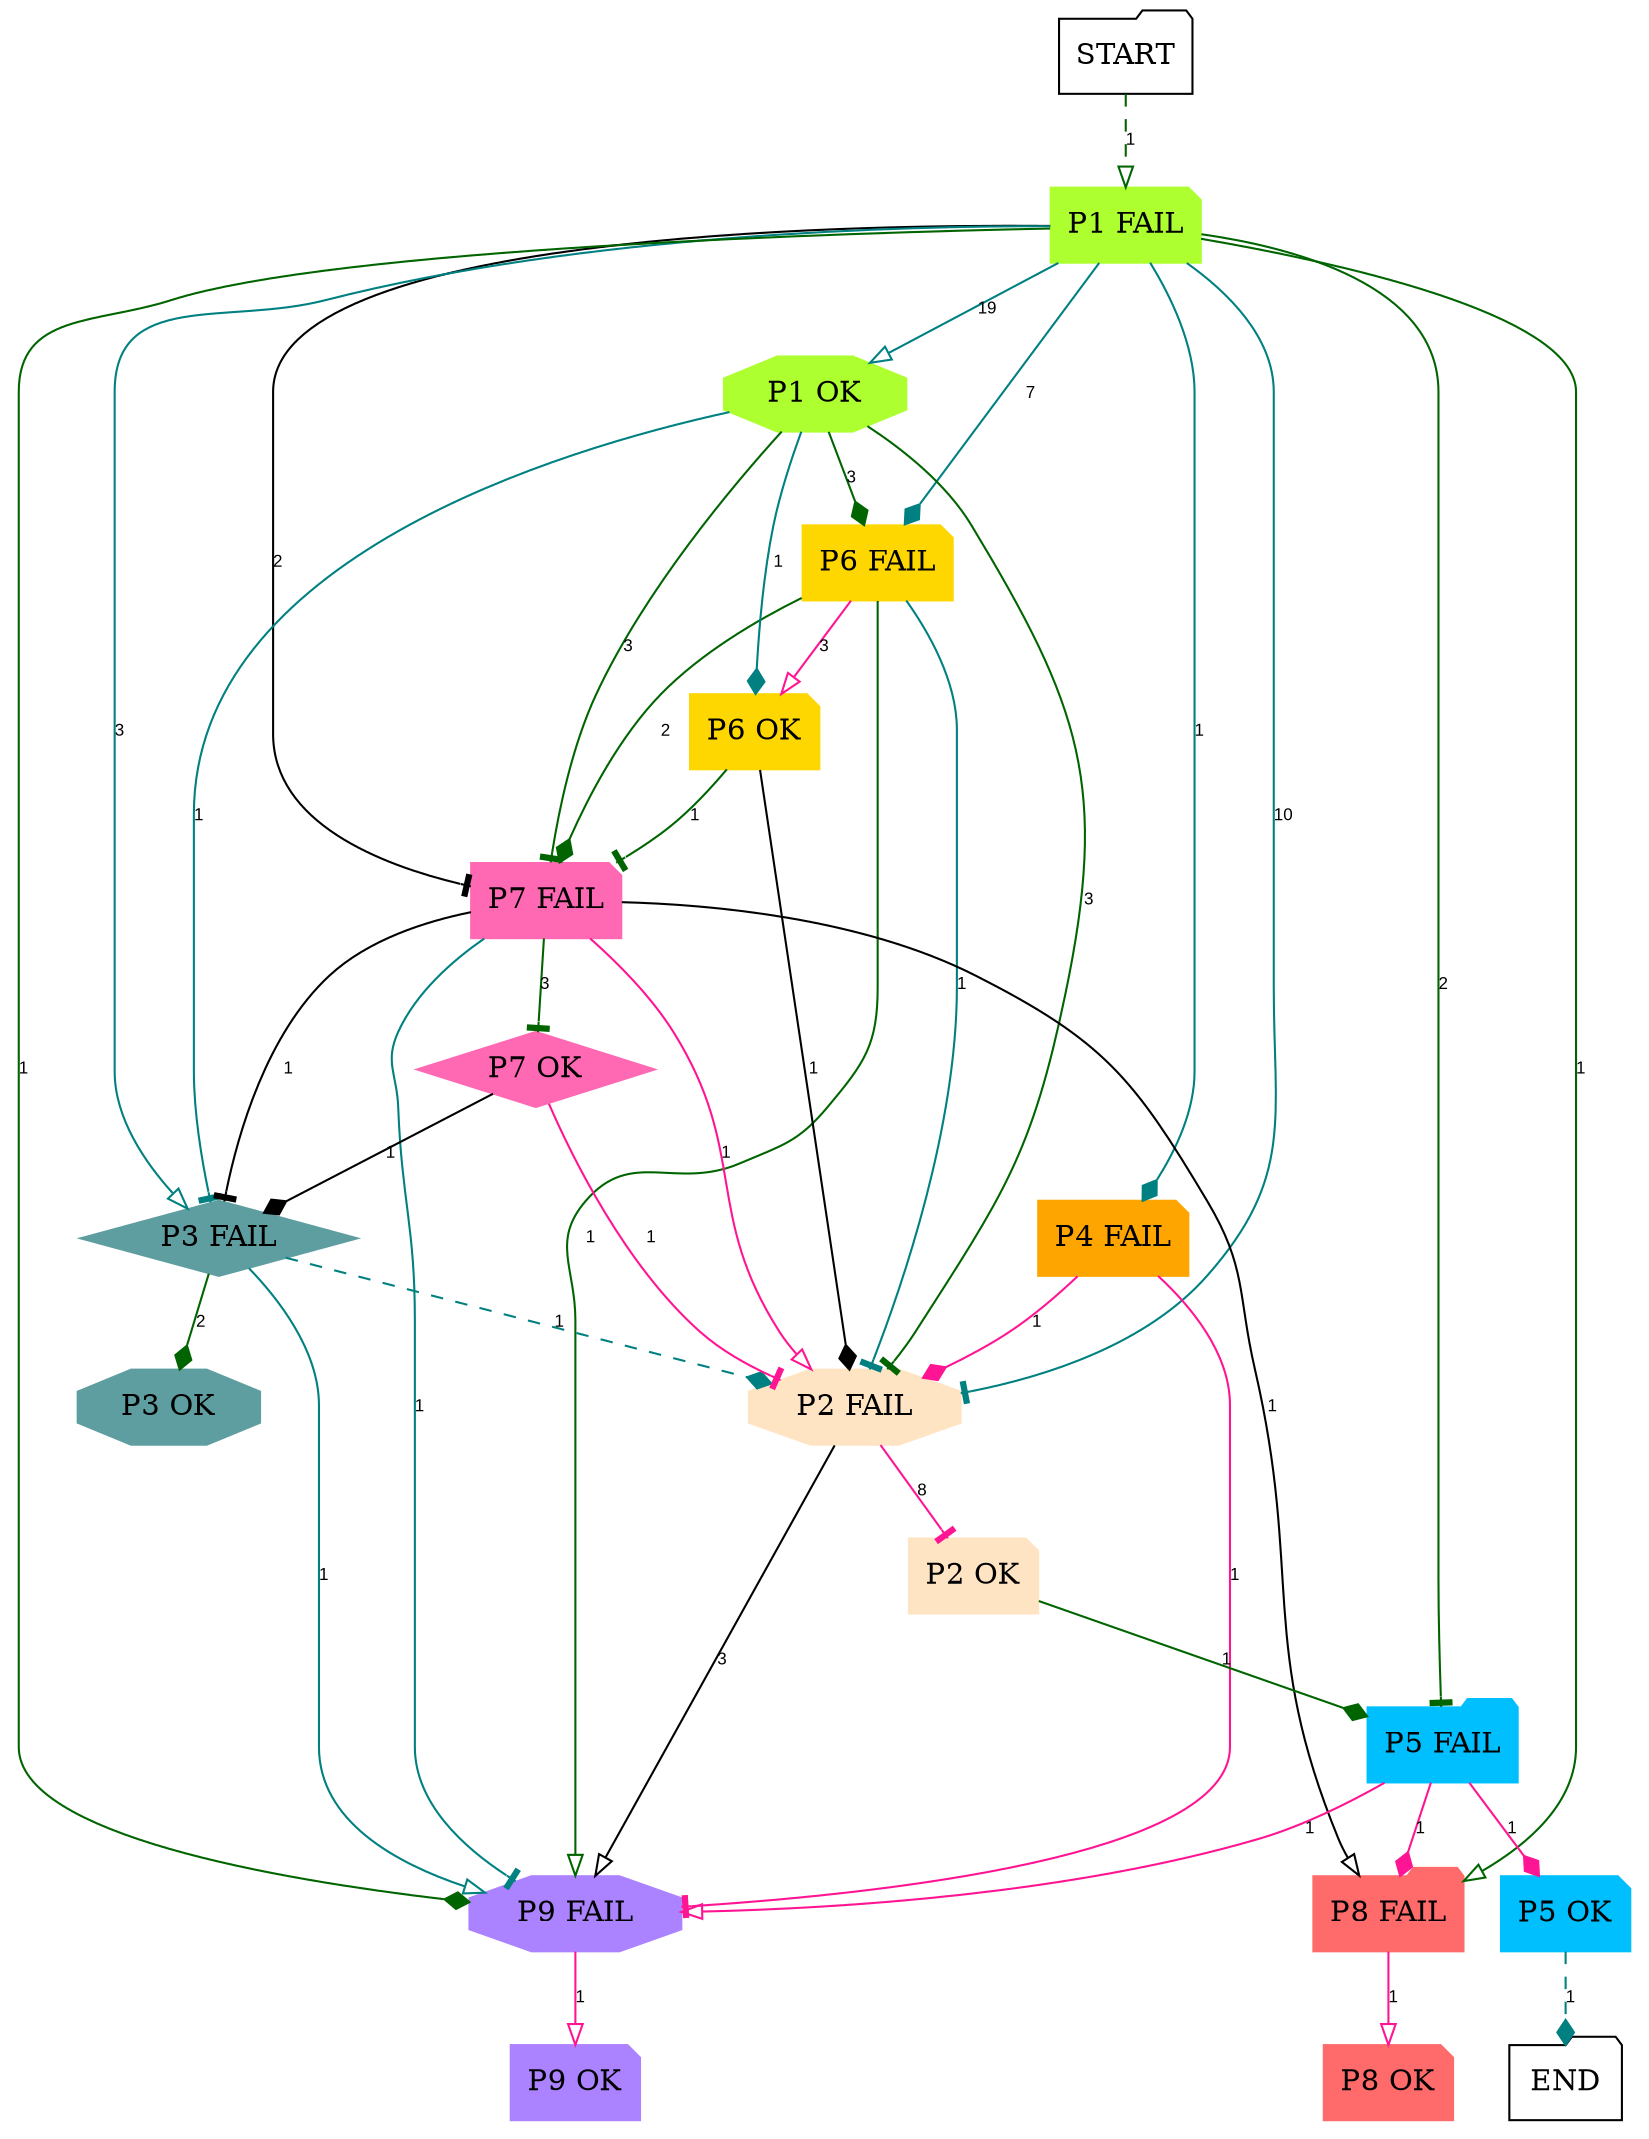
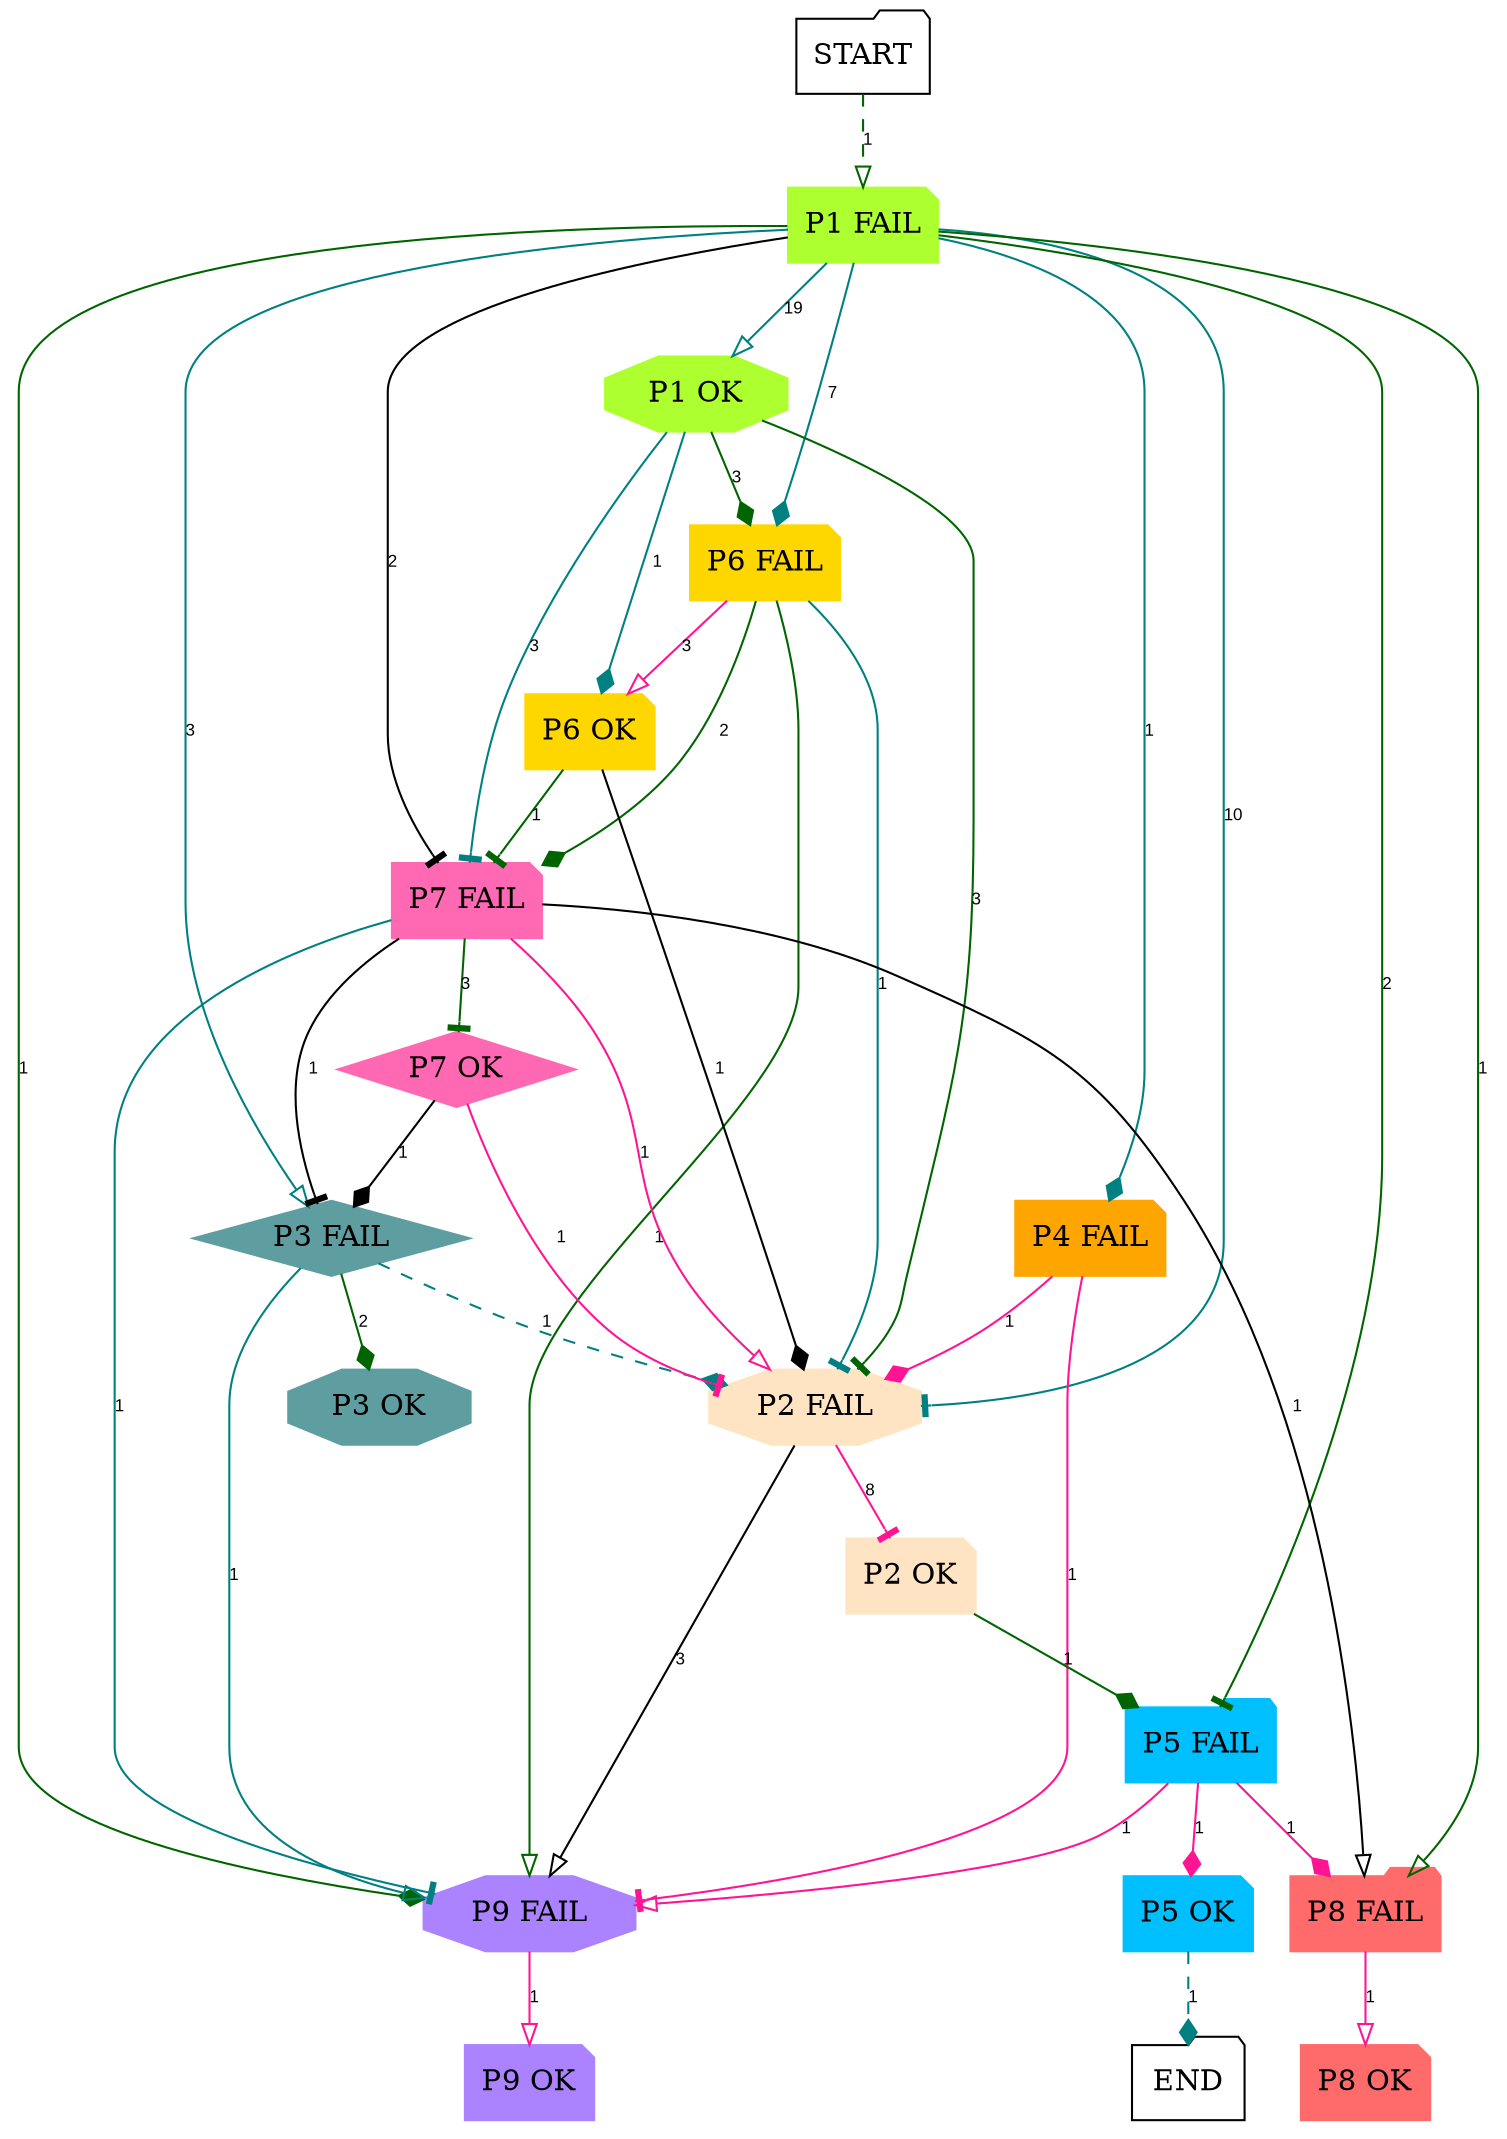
edge "P1 OK" -> "P7 FAIL": color darkgreen -> teal
edge "P1 OK" -> "P3 FAIL": removed, label "1"
